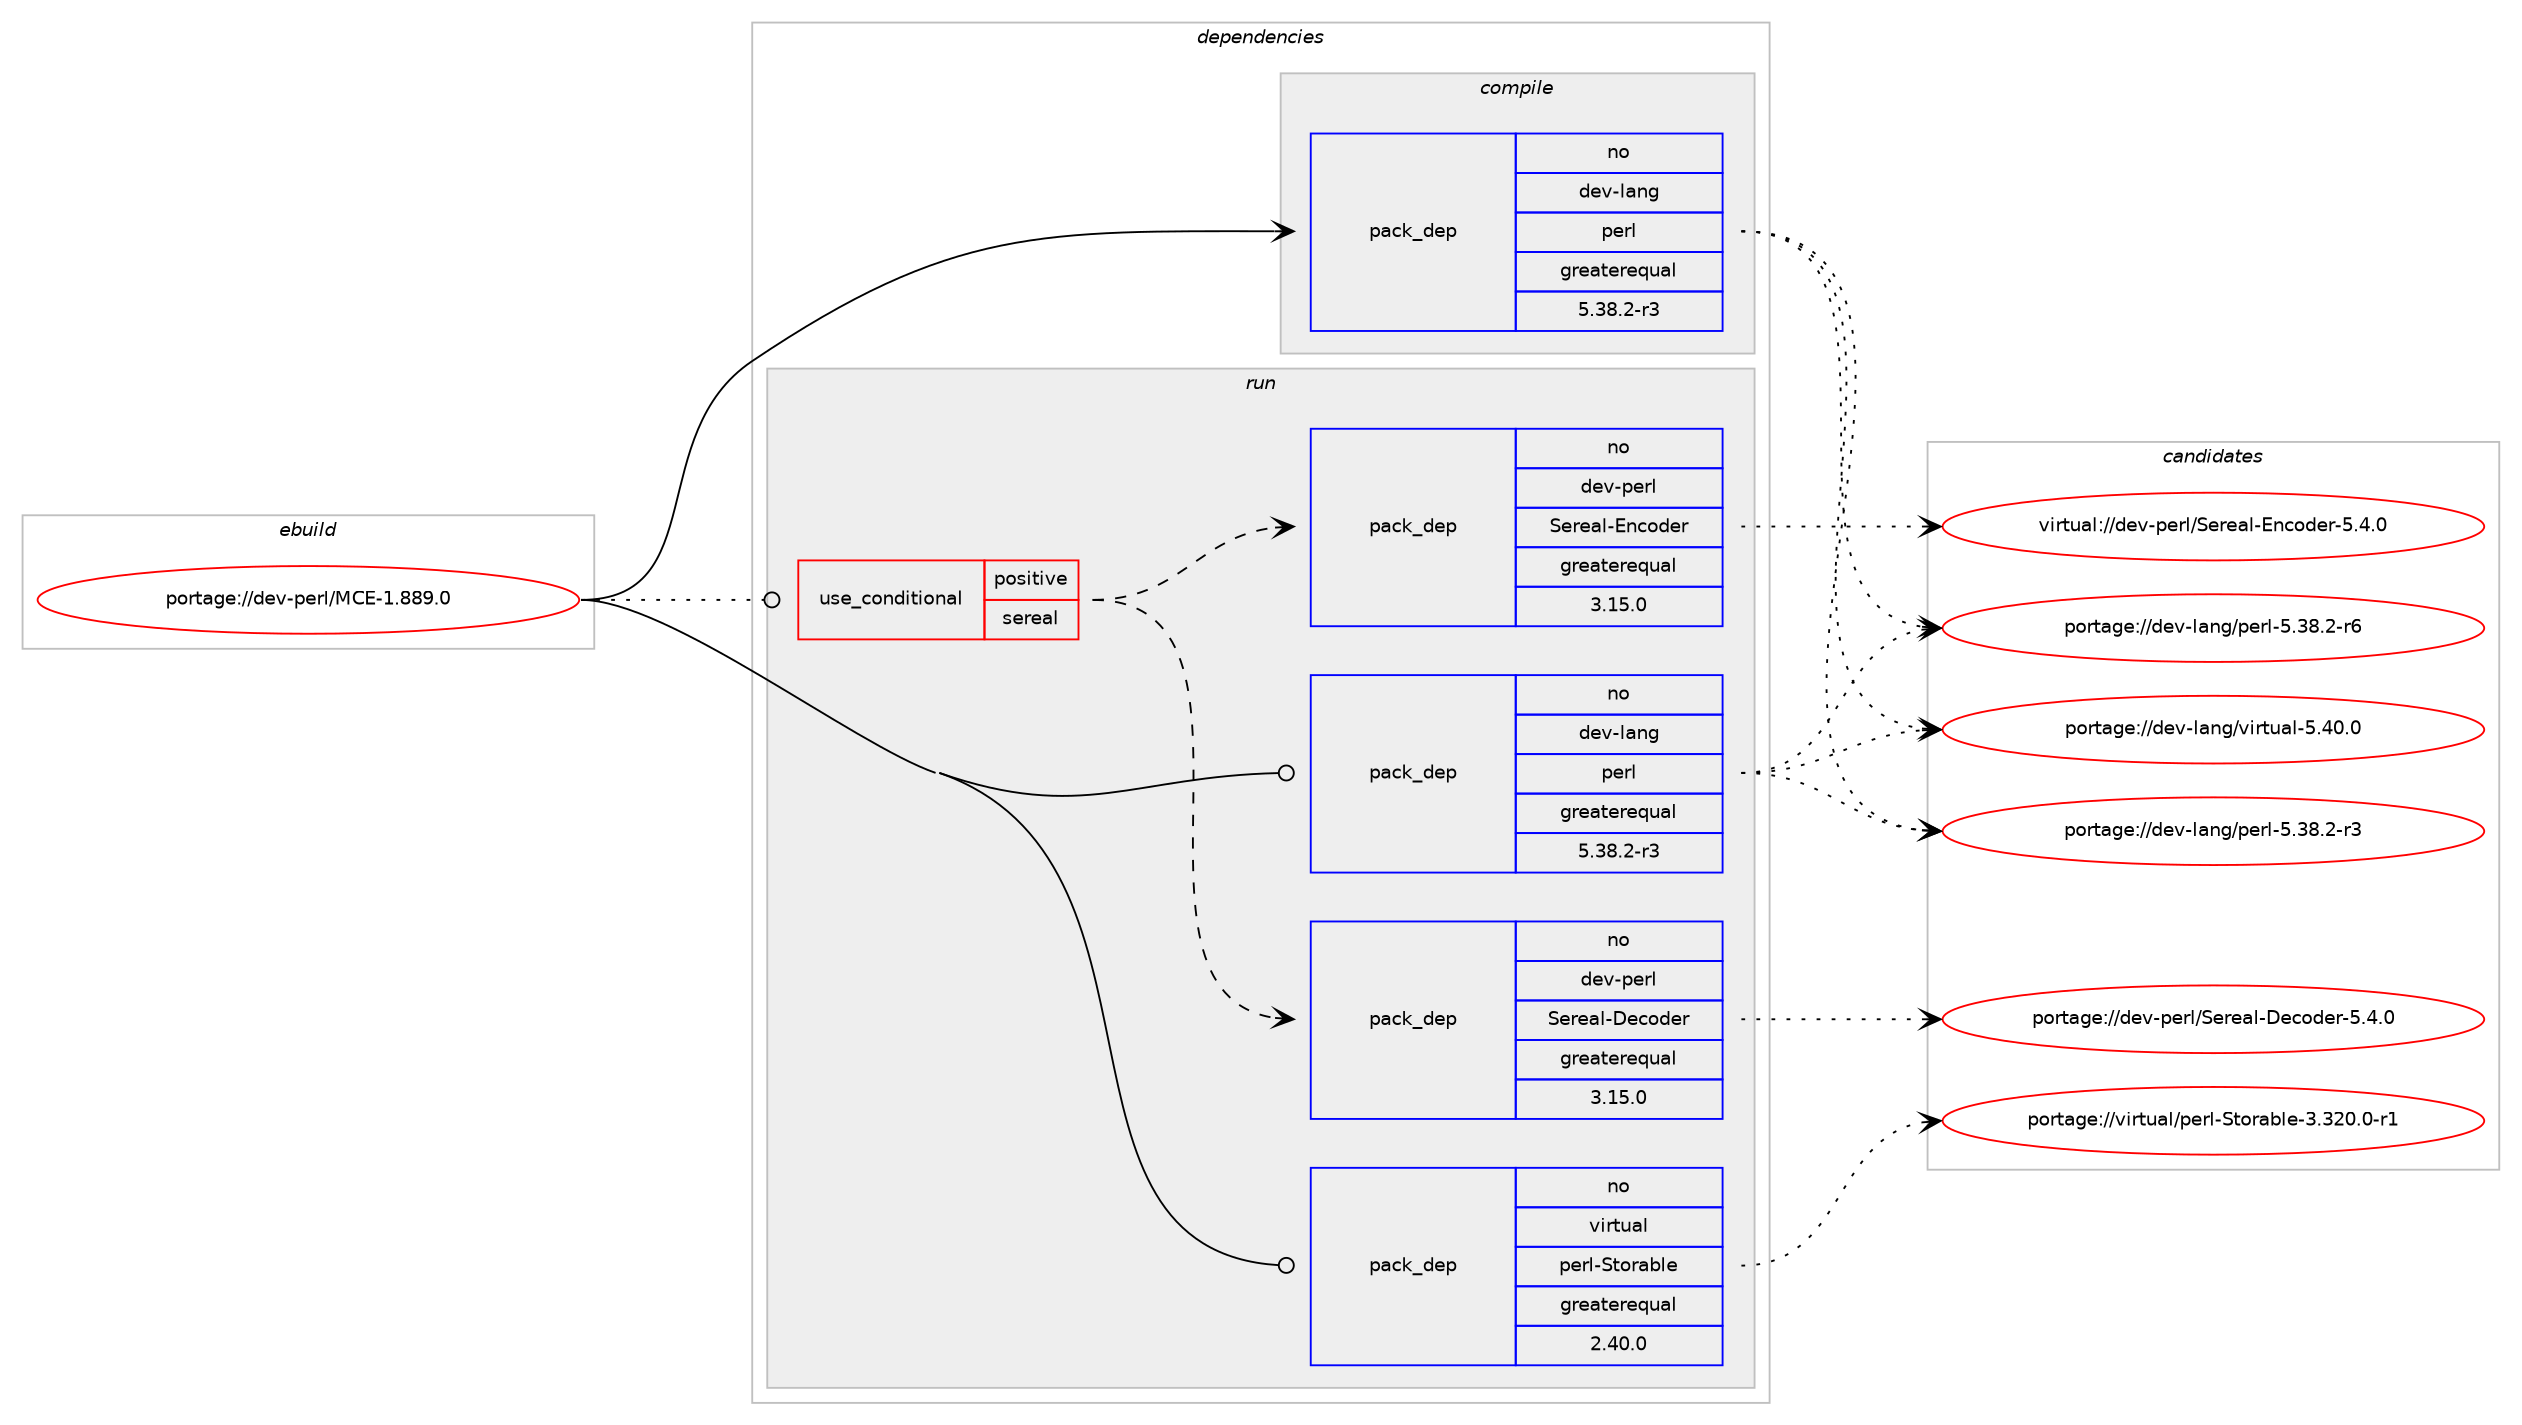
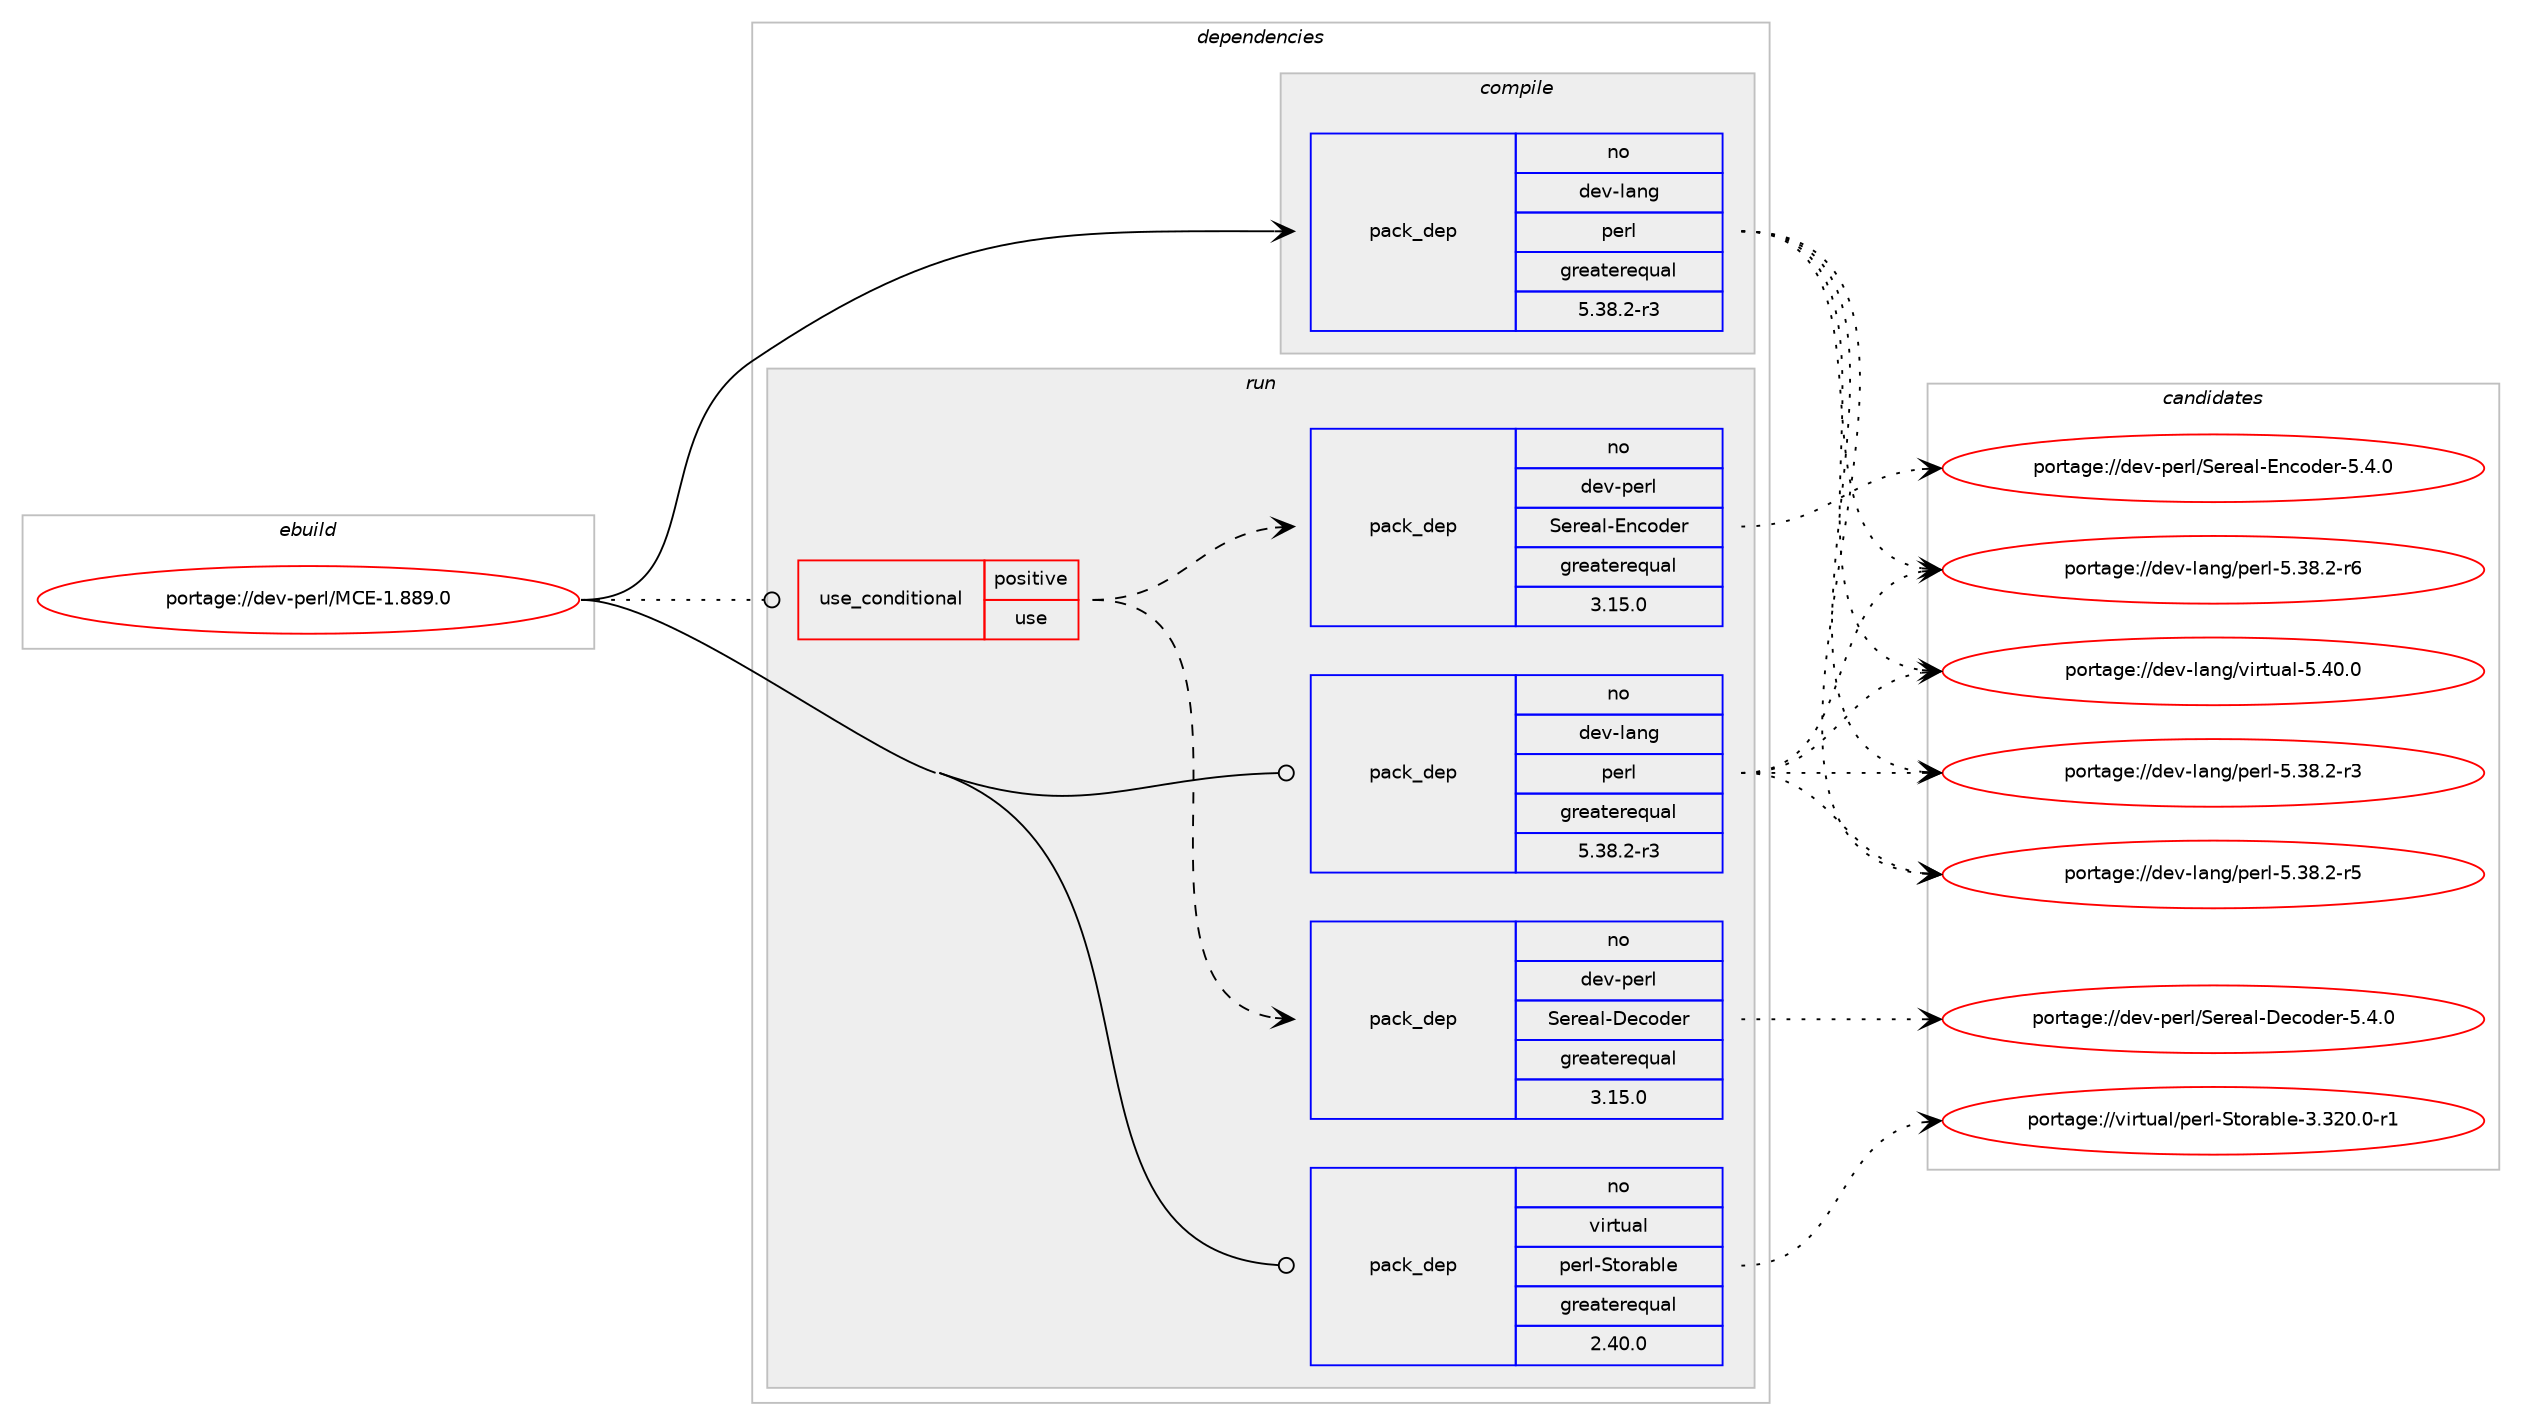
node "virtual://dev-perl/Sereal-Encoder-5.4.0": label "virtual://dev-perl/Sereal-Encoder-5.4.0" -> "portage://dev-perl/Sereal-Encoder-5.4.0"
node "use_conditional": text "sereal" -> "use"
node "portage://dev-lang/perl-5.38.2-r5": added
